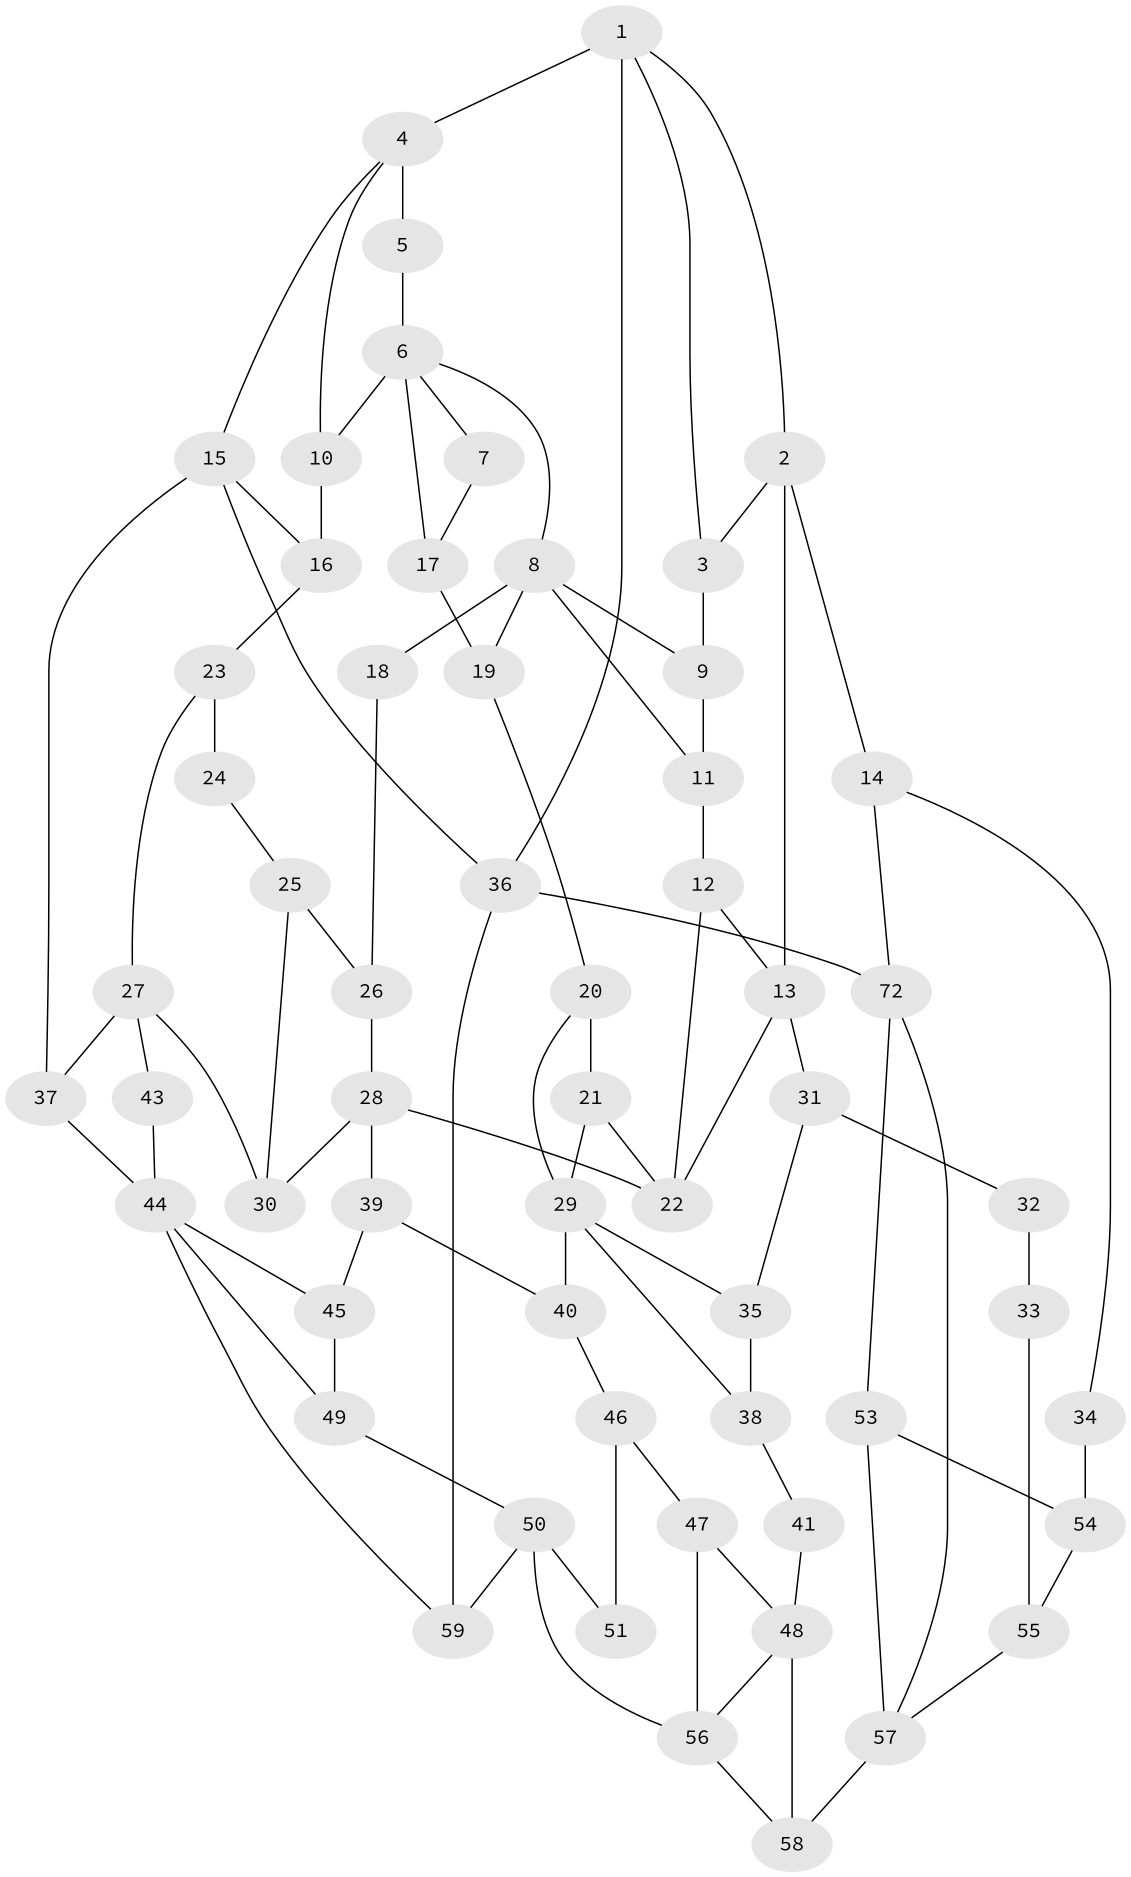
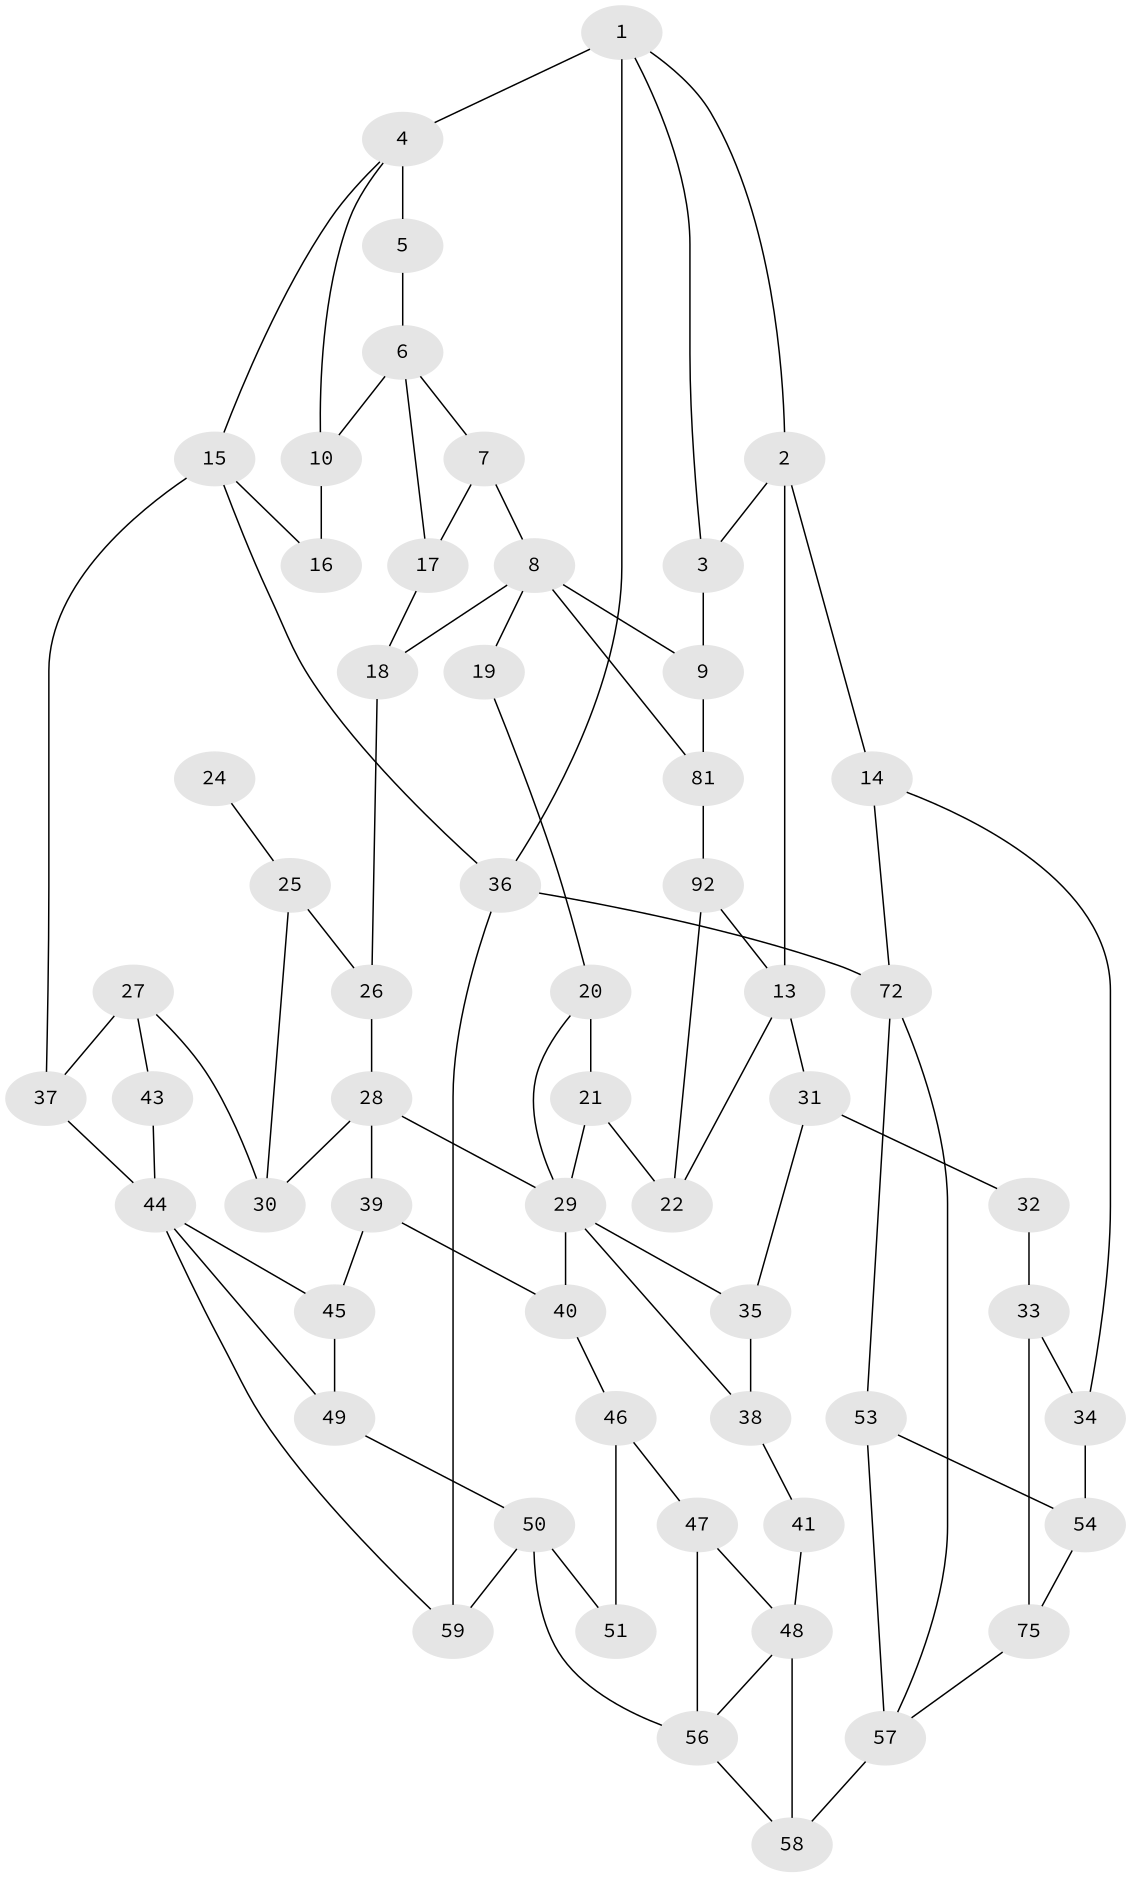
edge "6" -- "8": now "7" -- "8"
edge "17" -- "19": now "17" -- "18"
node "23": removed
node "11": label "11" -> "81"
node "12": label "12" -> "92"
edge "28" -- "22": now "28" -- "29"
edge "33" -- "34": added
node "55": label "55" -> "75"
